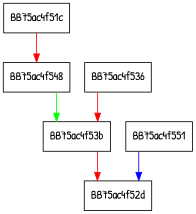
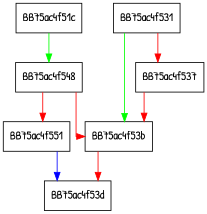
node "BB75ac4f531": added
edge "BB75ac4f51c" -> "BB75ac4f548": color red -> green
node "BB75ac4f536": label "BB75ac4f536" -> "BB75ac4f537"
edge "BB75ac4f548" -> "BB75ac4f551": added
edge "BB75ac4f548" -> "BB75ac4f53b": color green -> red
node "BB75ac4f52d": label "BB75ac4f52d" -> "BB75ac4f53d"
